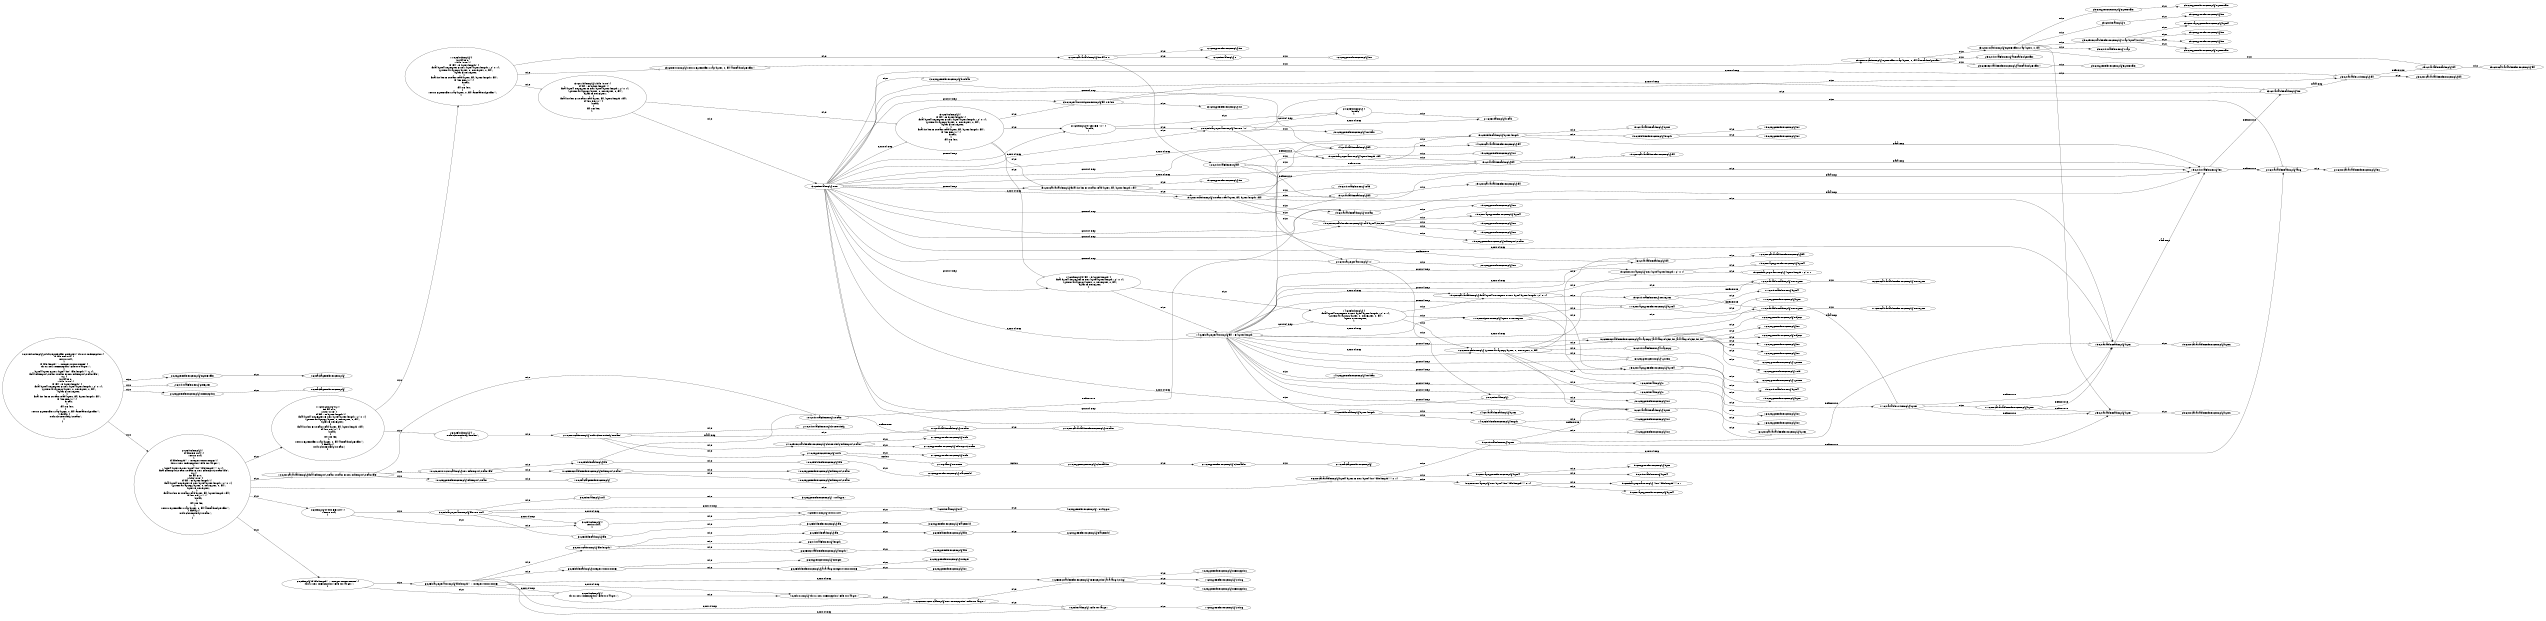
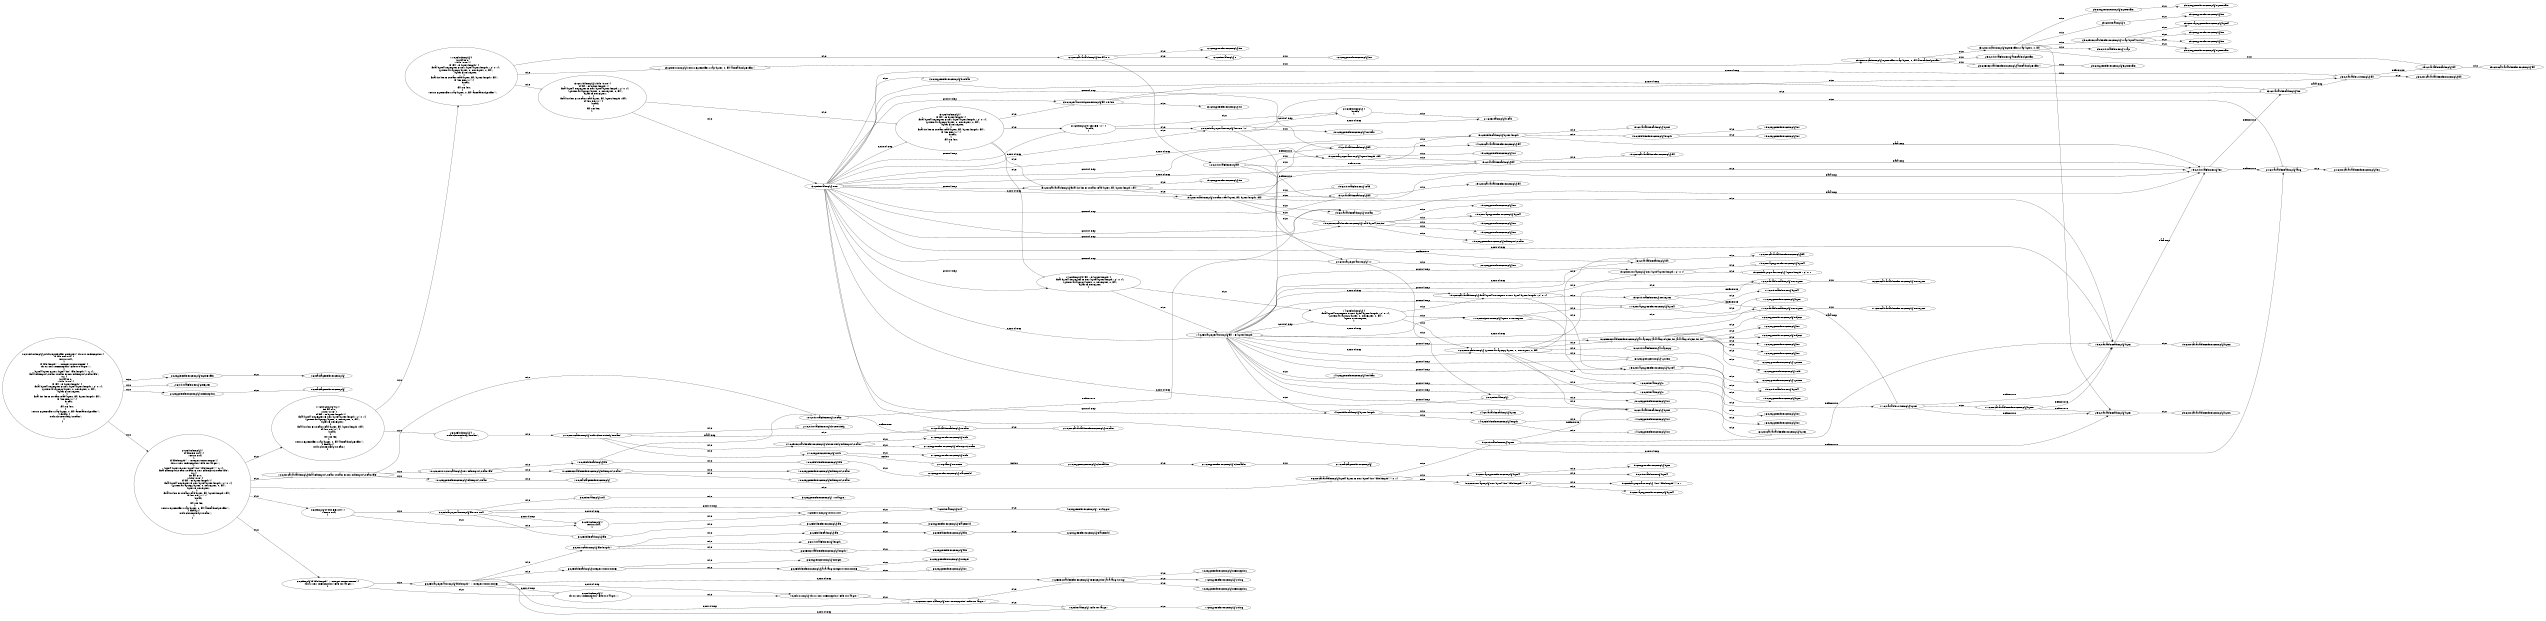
edge "13:CtLiteralImpl@true" -> "20:CtIfImpl@if (len == (-1)) { break; }": arrowhead diamond -> odot
edge "6:CtTypeReferenceImpl@int" -> "6:CtFieldReferenceImpl@java.lang.Integer.MAX_VALUE": reversed
